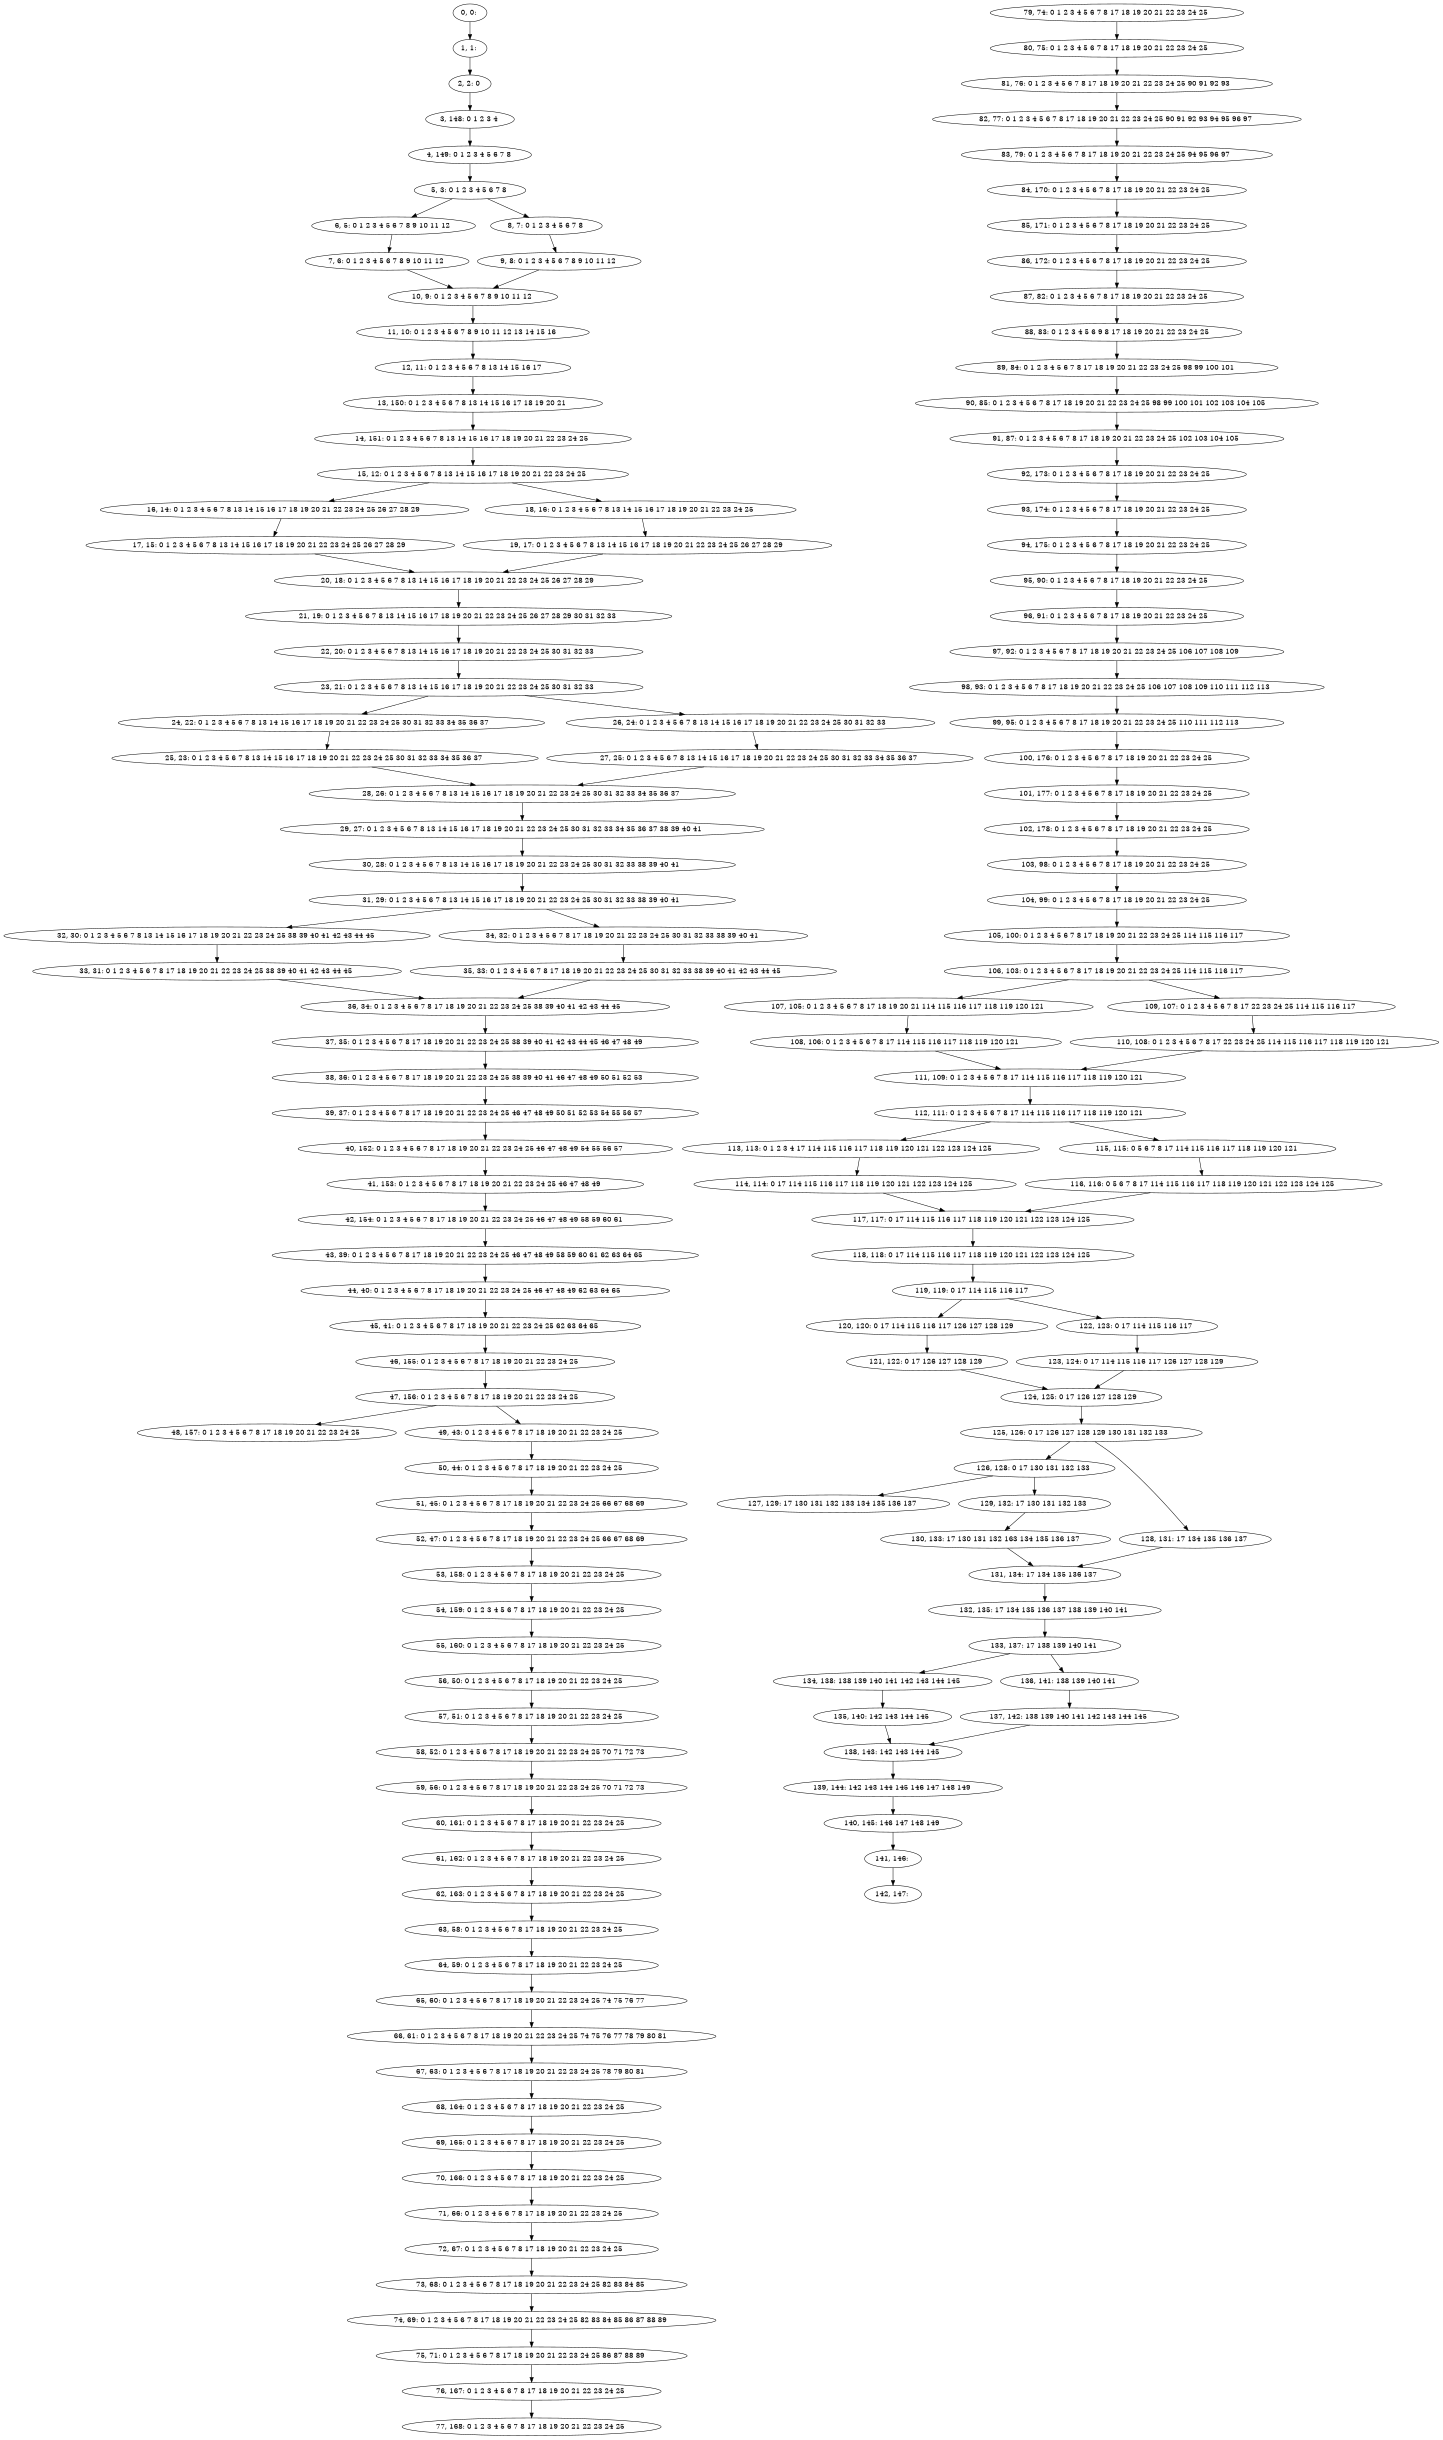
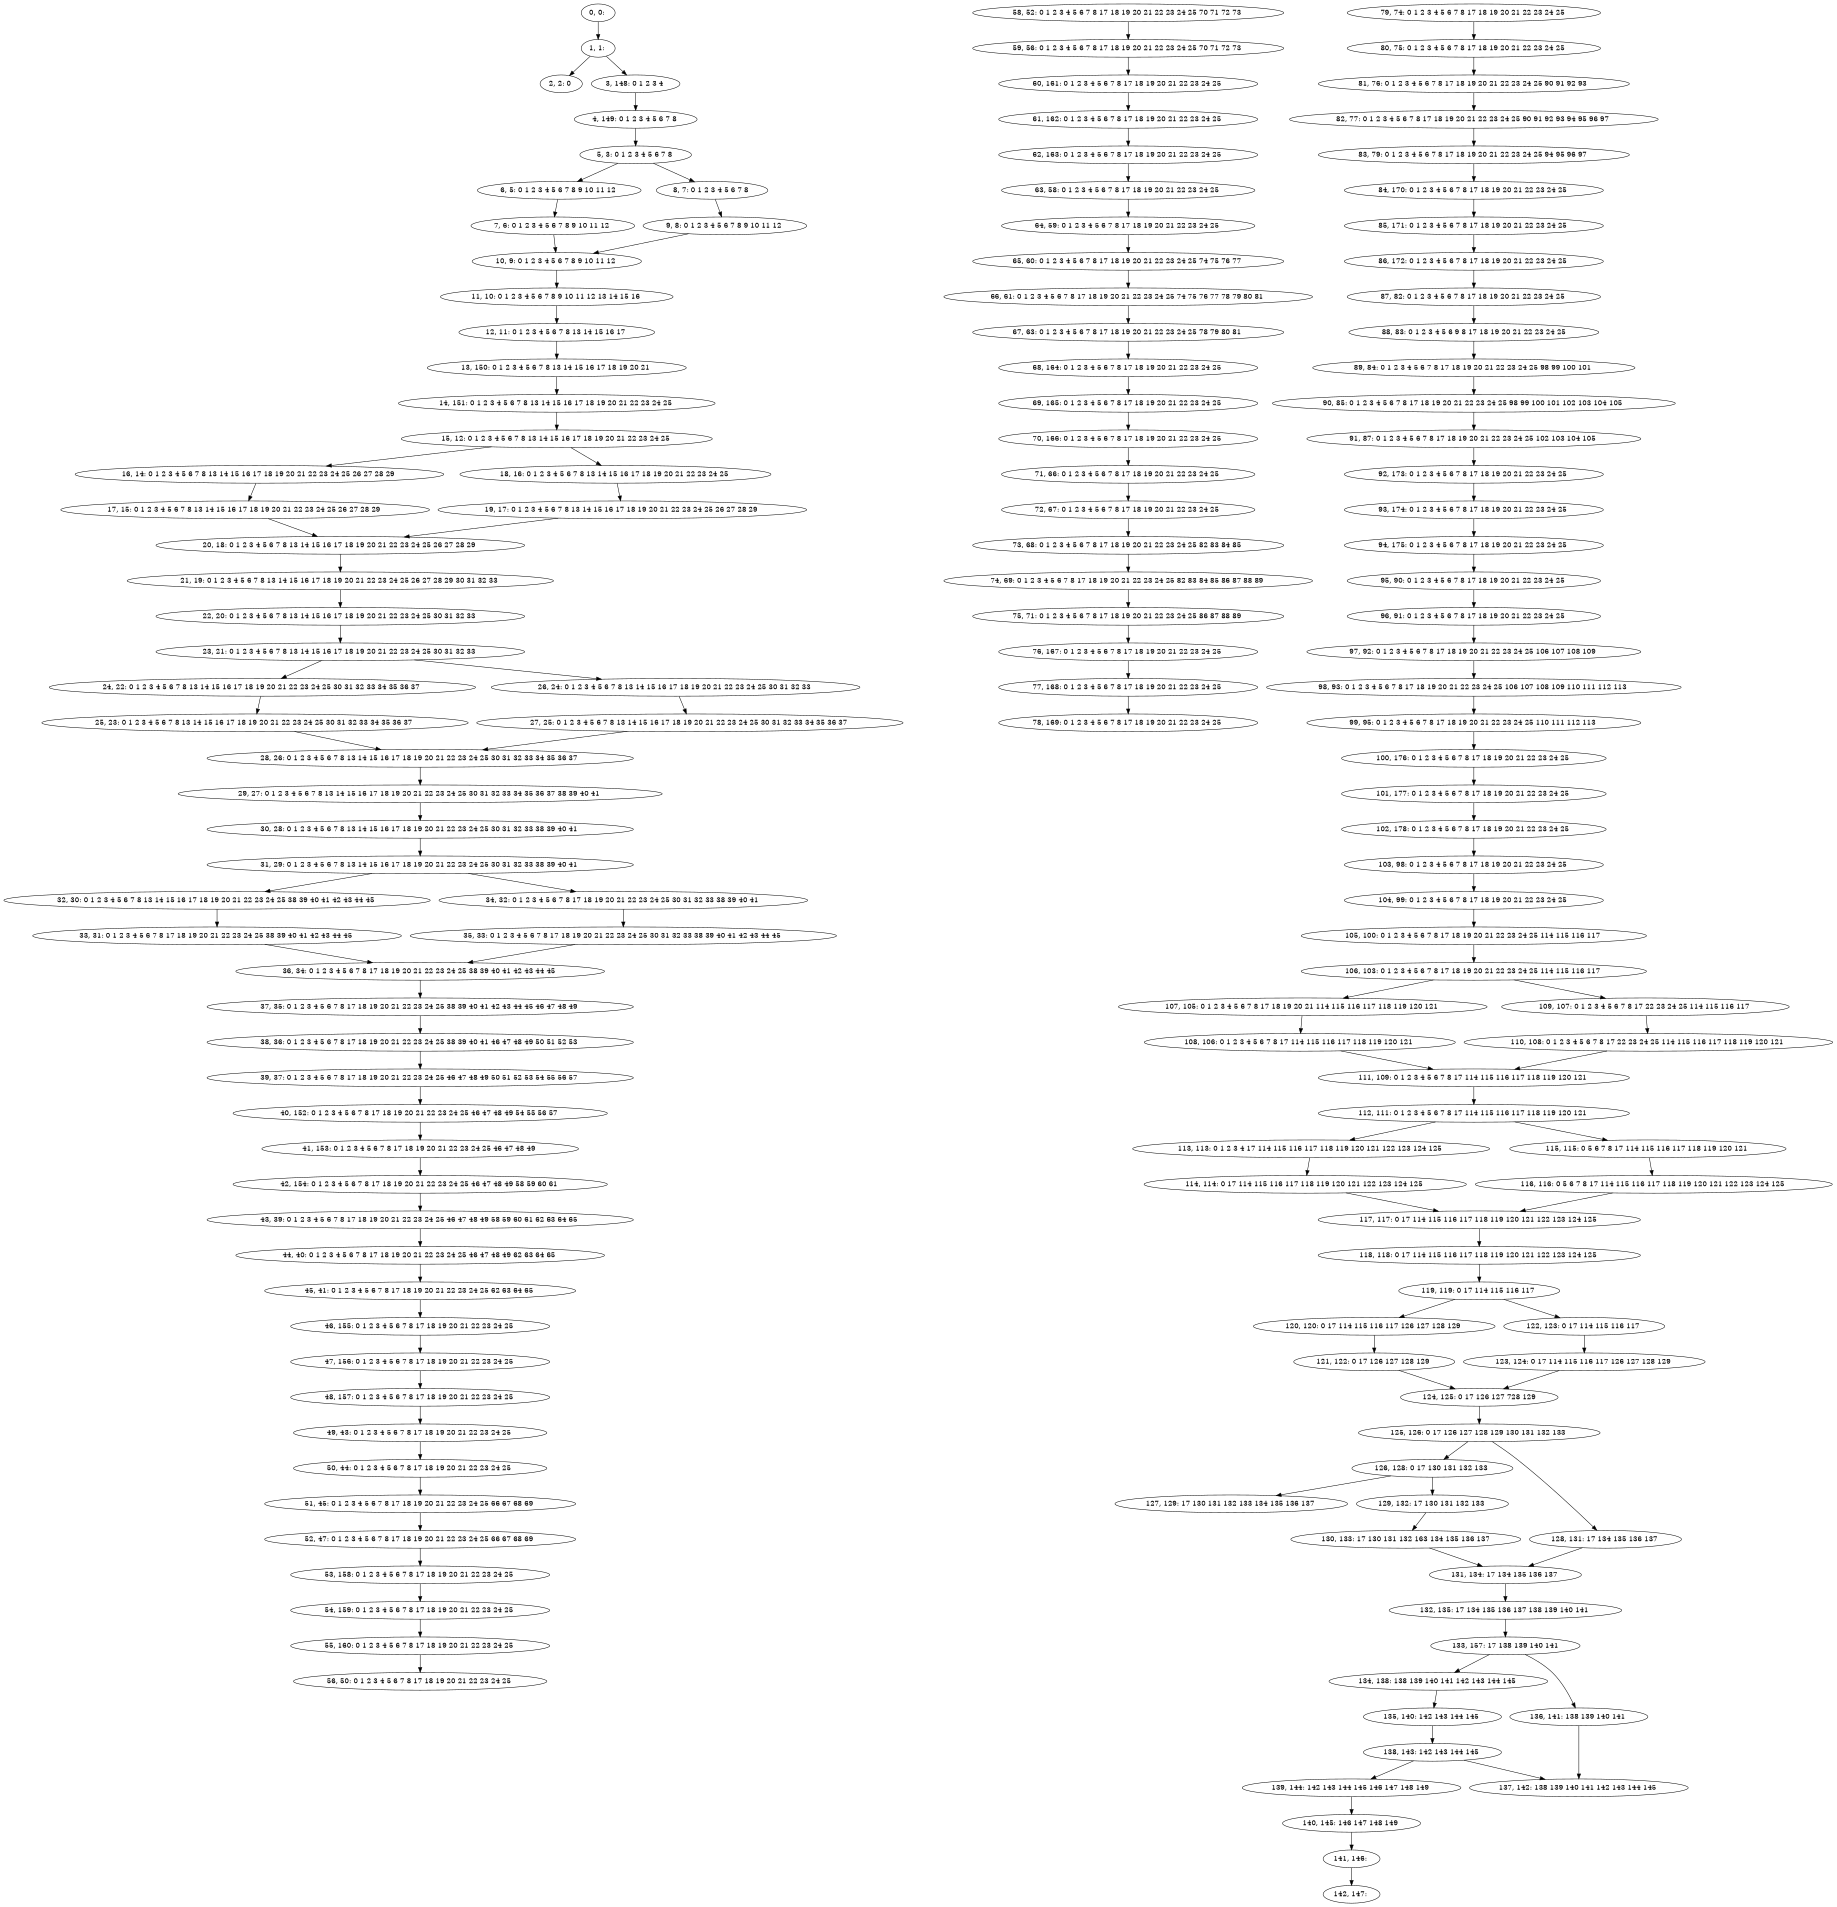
edge "2, 2: 0" -> "3, 148: 0 1 2 3 4": now "1, 1:" -> "3, 148: 0 1 2 3 4"
node "78, 169: 0 1 2 3 4 5 6 7 8 17 18 19 20 21 22 23 24 25": added
node "124, 125: 0 17 126 127 128 129": label "124, 125: 0 17 126 127 128 129" -> "124, 125: 0 17 126 127 728 129"
edge "47, 156: 0 1 2 3 4 5 6 7 8 17 18 19 20 21 22 23 24 25" -> "49, 43: 0 1 2 3 4 5 6 7 8 17 18 19 20 21 22 23 24 25": now "48, 157: 0 1 2 3 4 5 6 7 8 17 18 19 20 21 22 23 24 25" -> "49, 43: 0 1 2 3 4 5 6 7 8 17 18 19 20 21 22 23 24 25"
node "133, 137: 17 138 139 140 141": label "133, 137: 17 138 139 140 141" -> "133, 157: 17 138 139 140 141"
node "57, 51: 0 1 2 3 4 5 6 7 8 17 18 19 20 21 22 23 24 25": removed
edge "137, 142: 138 139 140 141 142 143 144 145" -> "138, 143: 142 143 144 145": reversed
